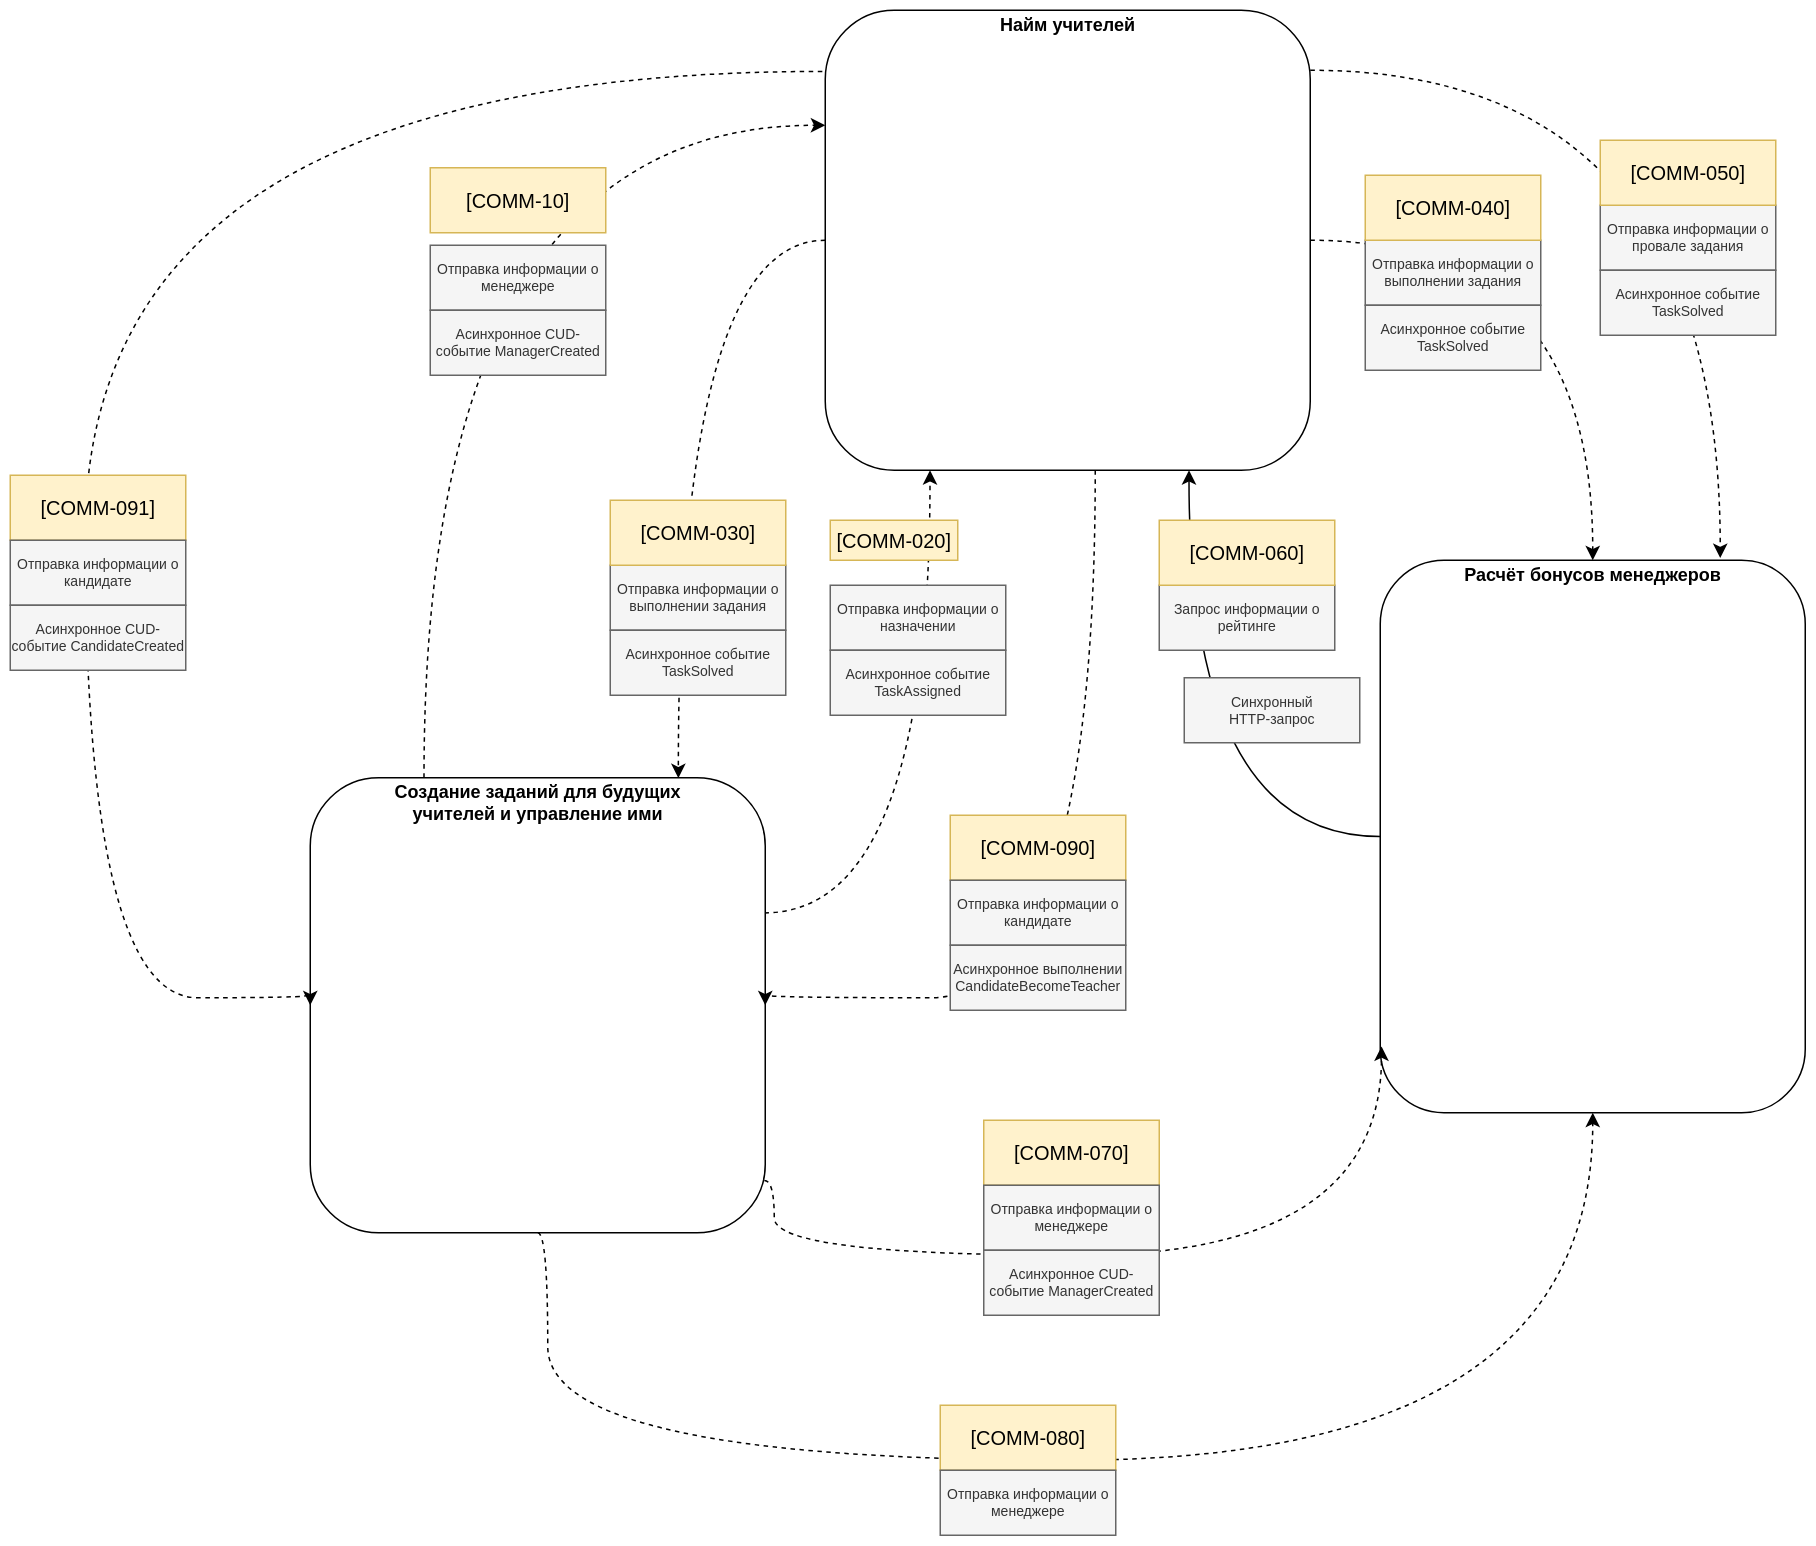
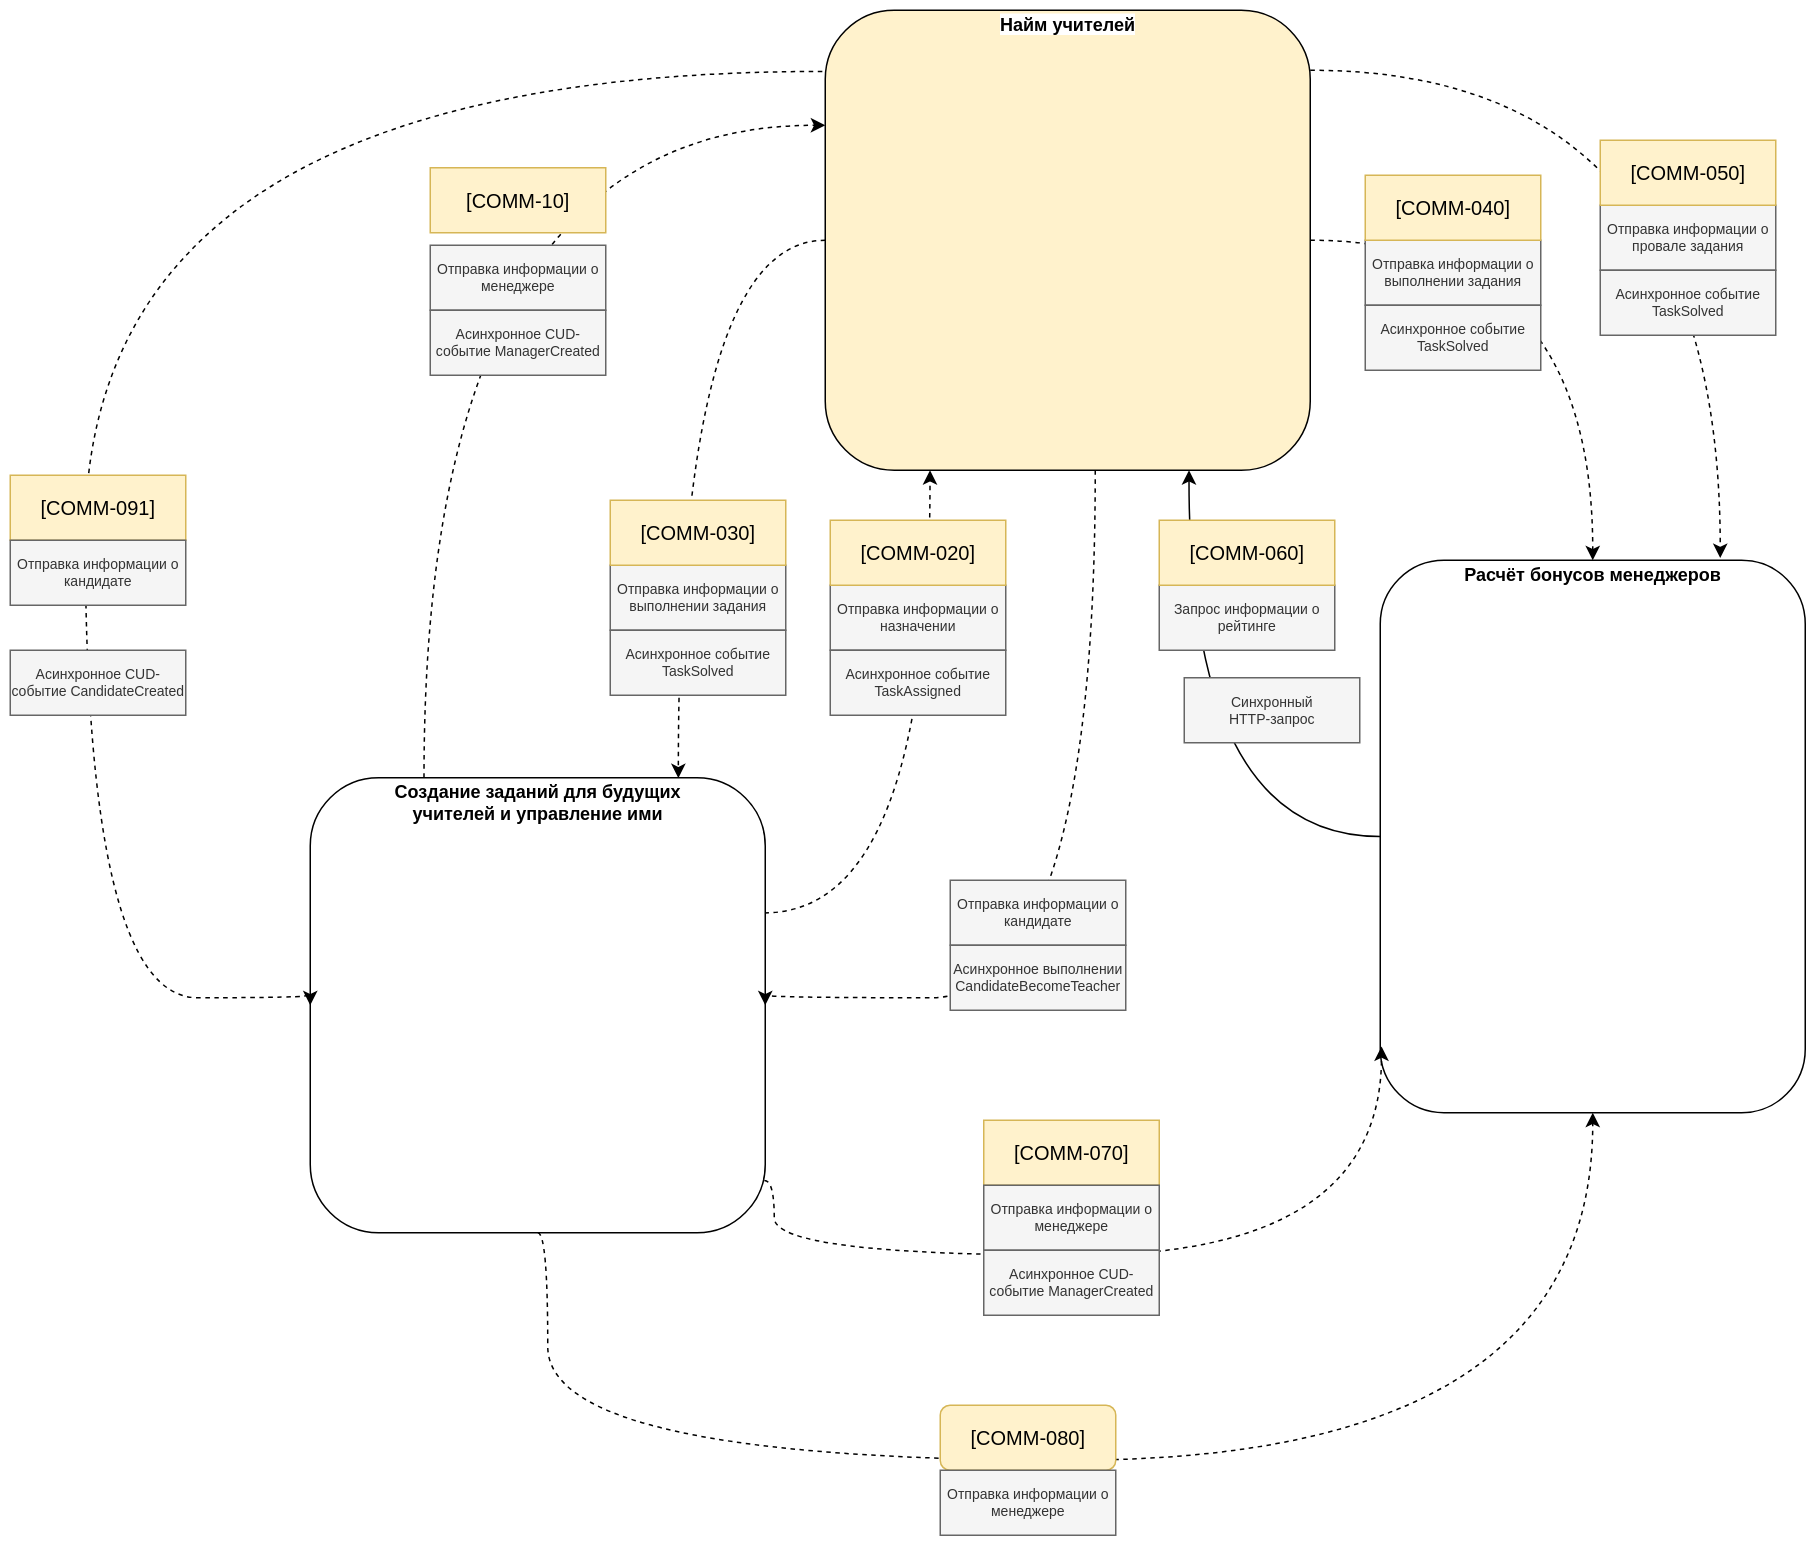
node "Найм учителей": fillcolor #ffffff -> #fff2cc
node "[COMM-020]": size 128x40 -> 176x65
node "Асинхронное CUD-событие CandidateCreated": moved (98, 638) -> (98, 683)
node "[COMM-090]": removed
node "[COMM-080]": shape rectangle -> rounded rectangle
